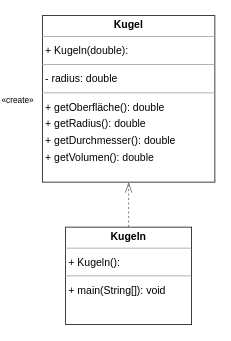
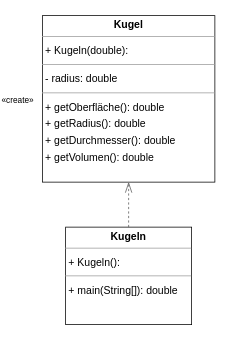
node "Kugeln + Kugeln(): + main(String[]): void": label "Kugeln + Kugeln(): + main(String[]): void" -> "Kugeln + Kugeln(): + main(String[]): double"
